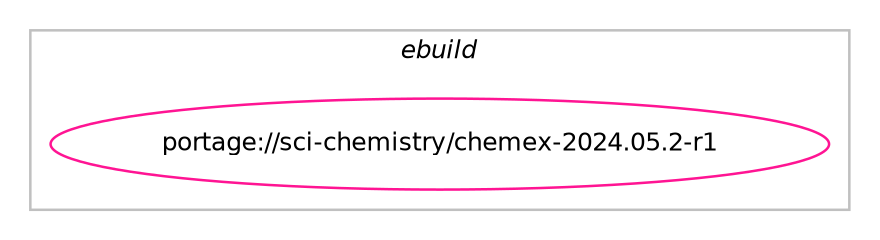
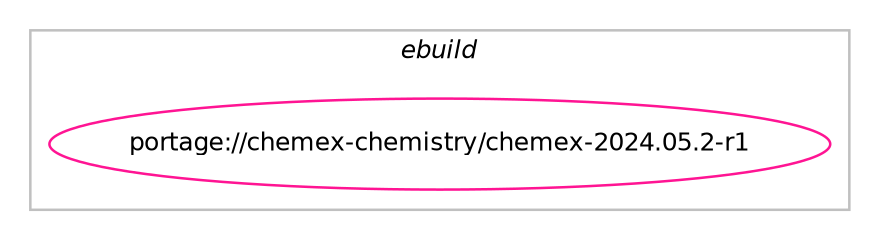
node "portage://sci-chemistry/chemex-2024.05.2-r1": label "portage://sci-chemistry/chemex-2024.05.2-r1" -> "portage://chemex-chemistry/chemex-2024.05.2-r1"
